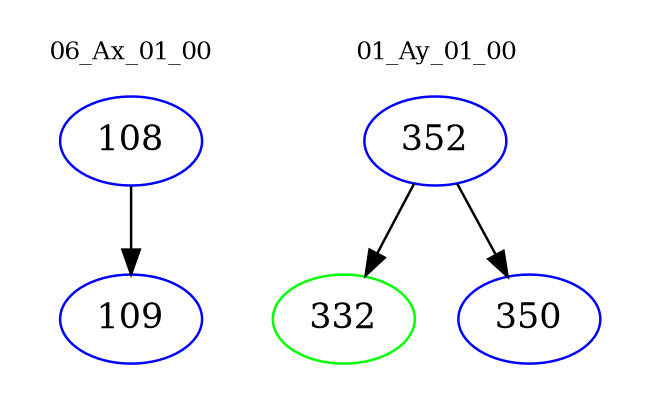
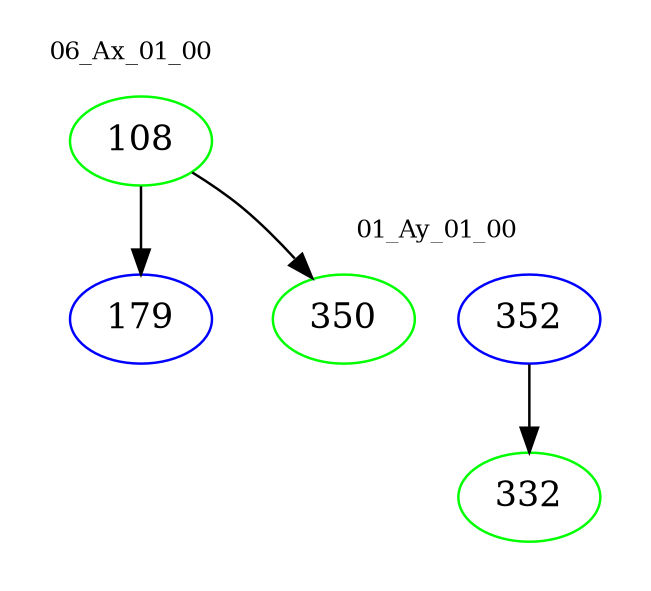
node "108": color blue -> green
edge "352" -> "350": now "108" -> "350"
node "109": label "109" -> "179"
node "350": color blue -> green
